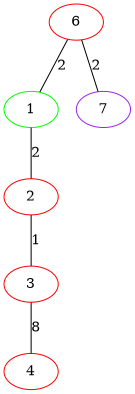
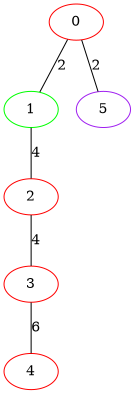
node "6": label "6" -> "0"
node "7": label "7" -> "5"
edge "1" -- "2": label "2" -> "4"
edge "2" -- "3": label "1" -> "4"
edge "3" -- "4": label "8" -> "6"
